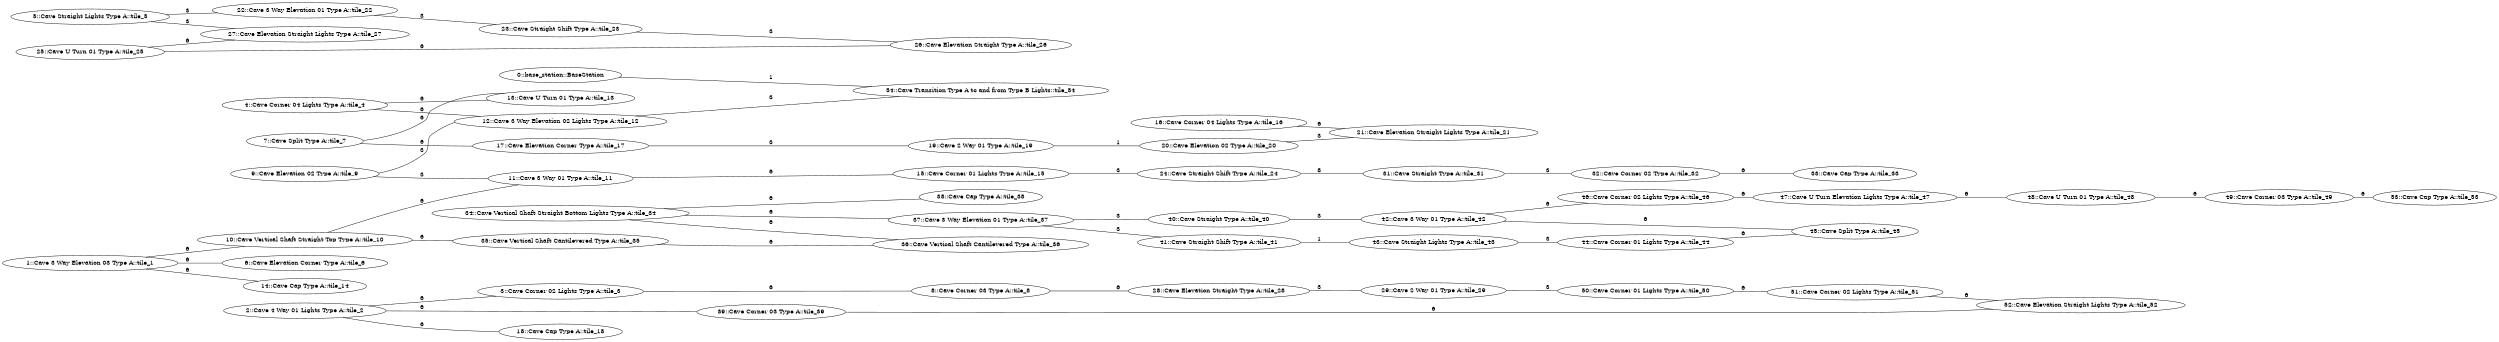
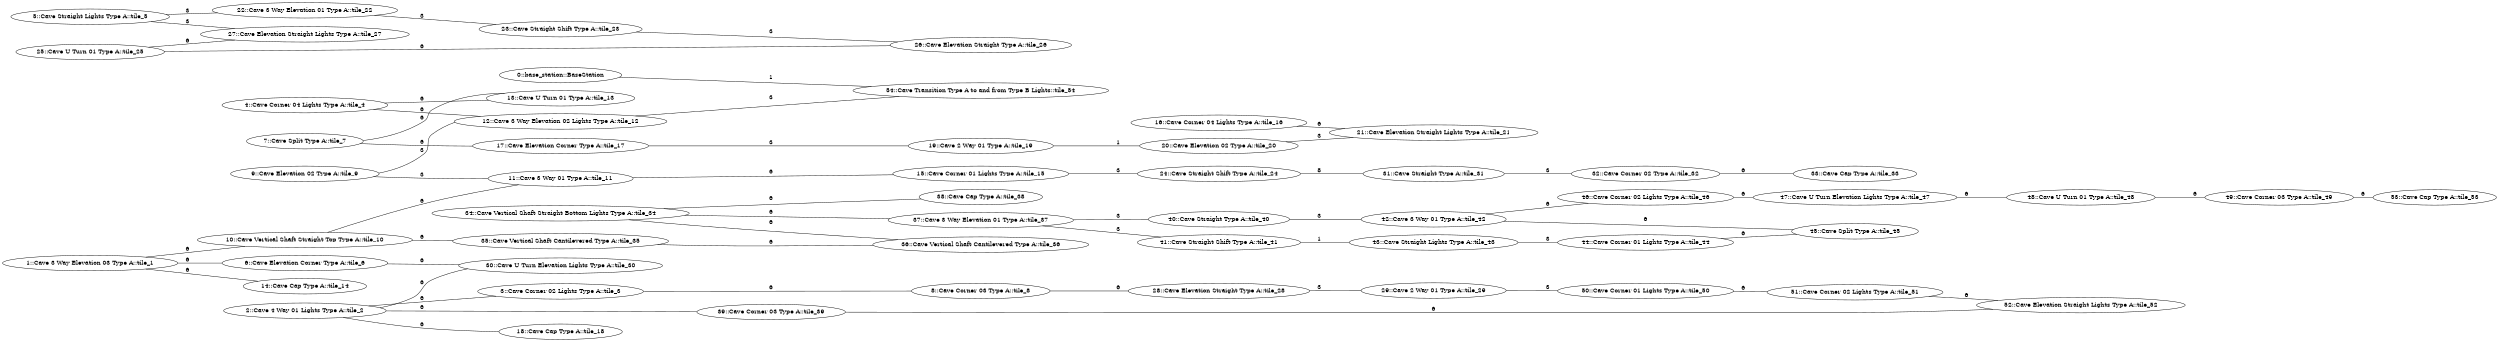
node "30::Cave U Turn Elevation Lights Type A::tile_30": added
